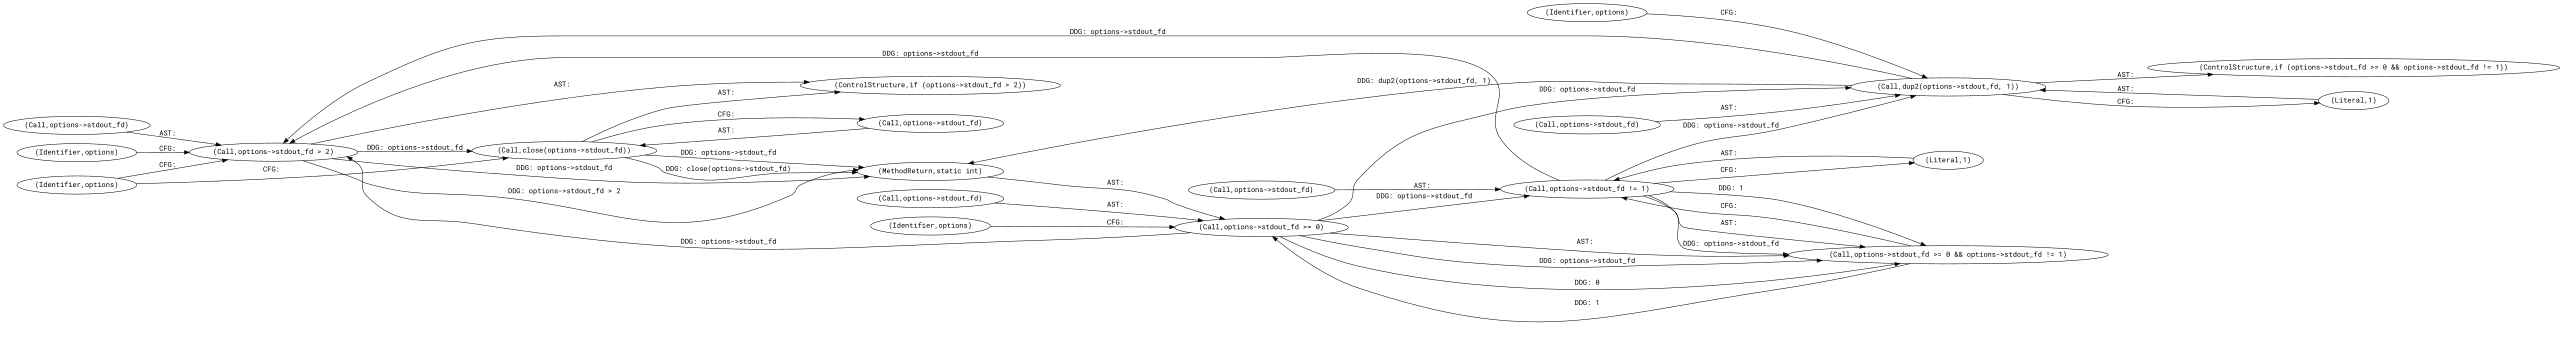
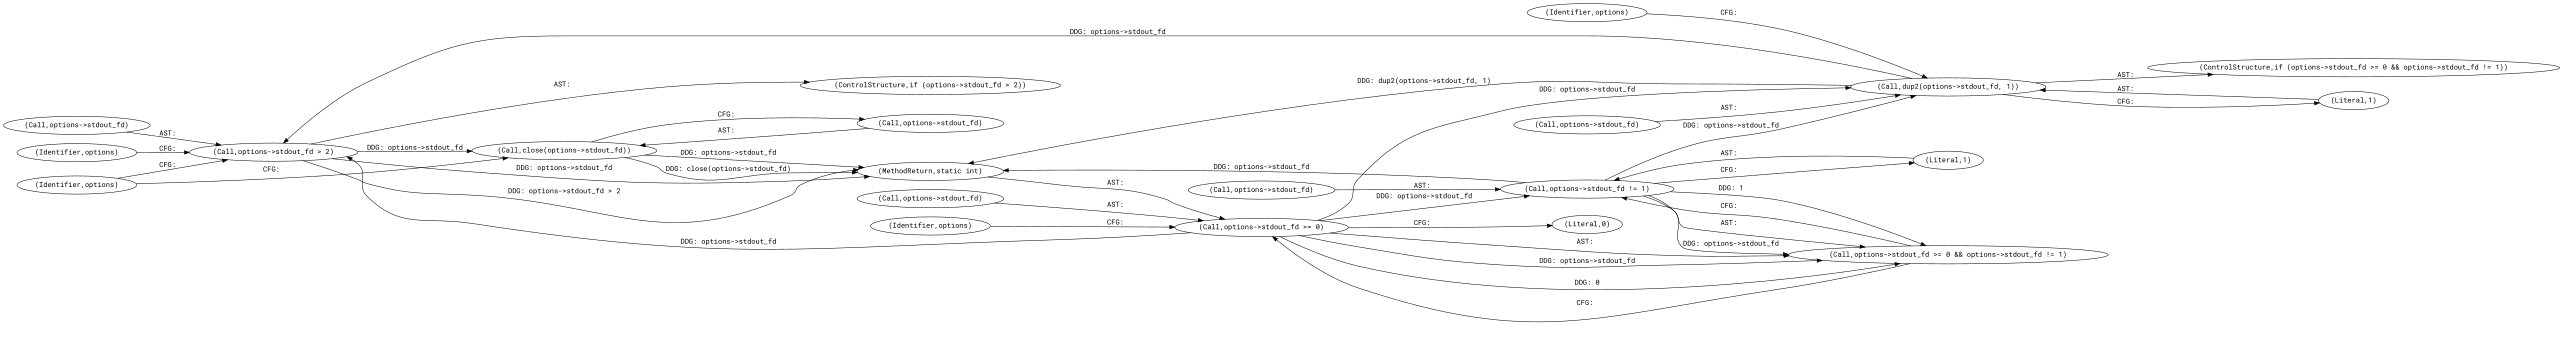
edge "(Call,options->stdout_fd != 1)" -> "(Call,options->stdout_fd > 2)": now "(Call,options->stdout_fd != 1)" -> "(MethodReturn,static int)"
edge "(Call,close(options->stdout_fd))" -> "(ControlStructure,if (options->stdout_fd > 2))": removed, label "AST:"
node "(Literal,0)": added
edge "(Call,options->stdout_fd >= 0 && options->stdout_fd != 1)" -> "(Call,options->stdout_fd >= 0)": label "DDG: 1" -> "CFG: "
